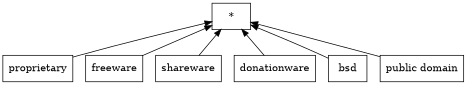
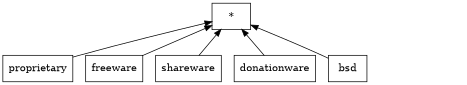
node "public domain": removed
